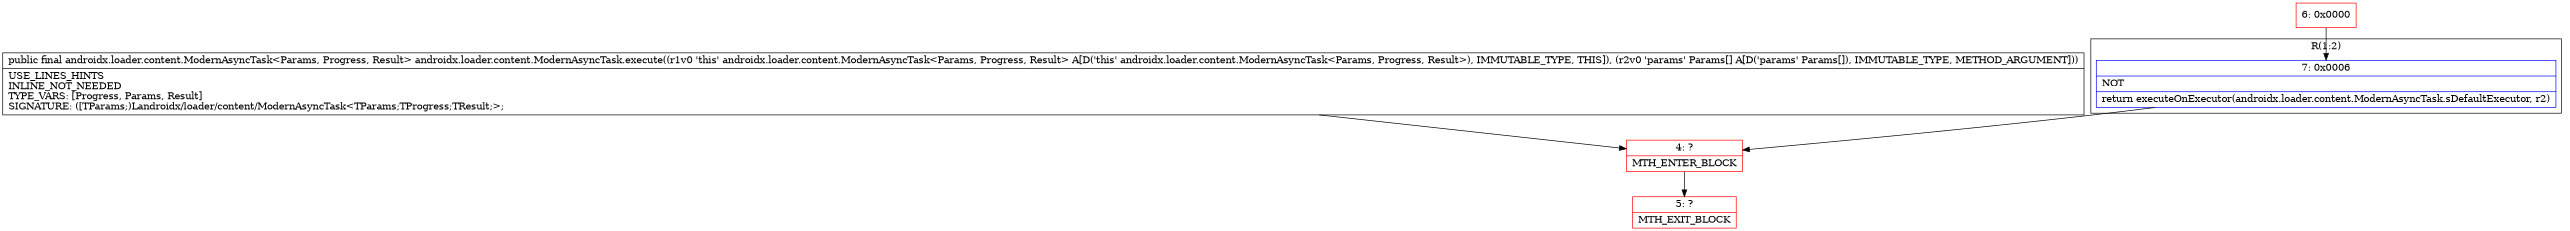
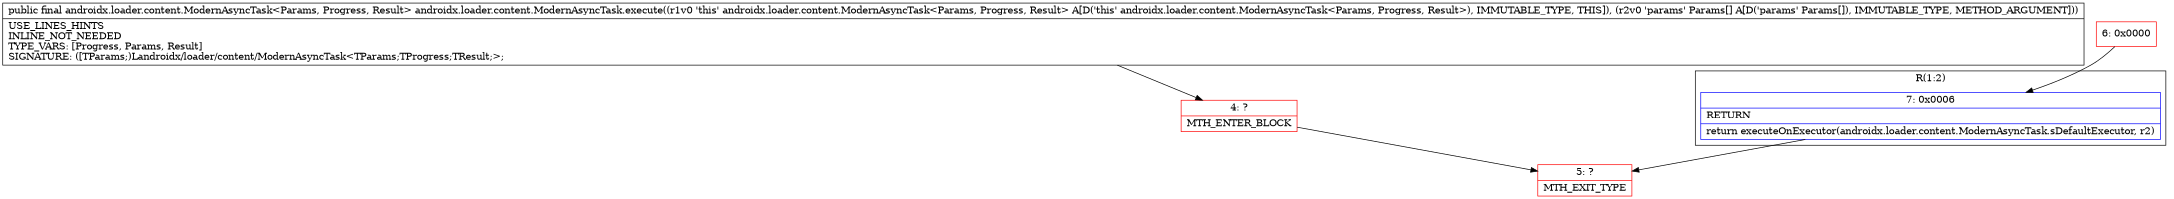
node "7: 0x0006": text "NOT" -> "RETURN"
edge "7: 0x0006" -> "4: ?": now "7: 0x0006" -> "5: ?"
node "5: ?": text "MTH_EXIT_BLOCK" -> "MTH_EXIT_TYPE"
